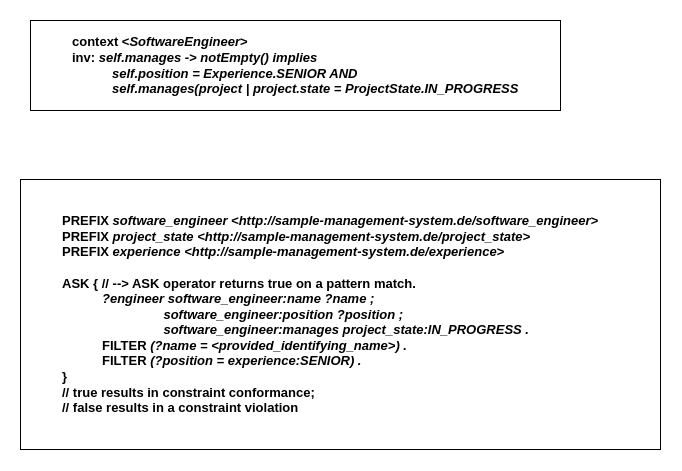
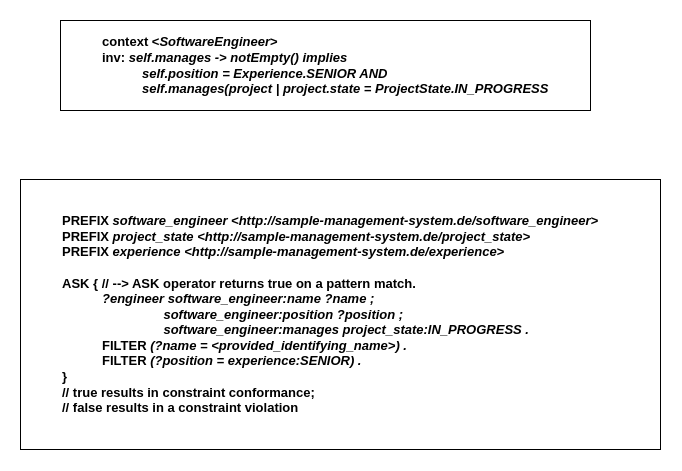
node "context <SoftwareEngineer> inv: self.manages -> notEmpty() implies self.position = Experience.SENIOR AND self.manages(project | project.state = ProjectState.IN_PROGRESS": moved (296, 66) -> (326, 66)
